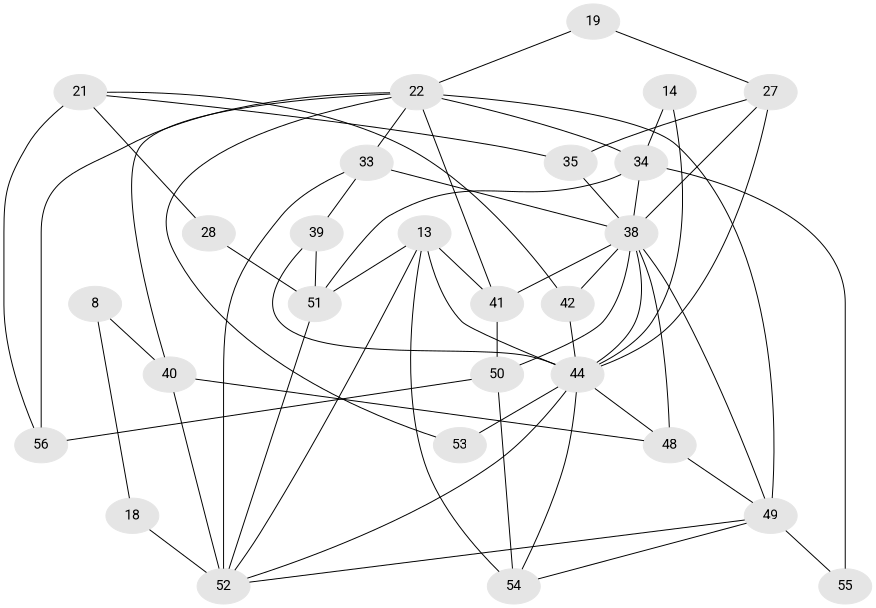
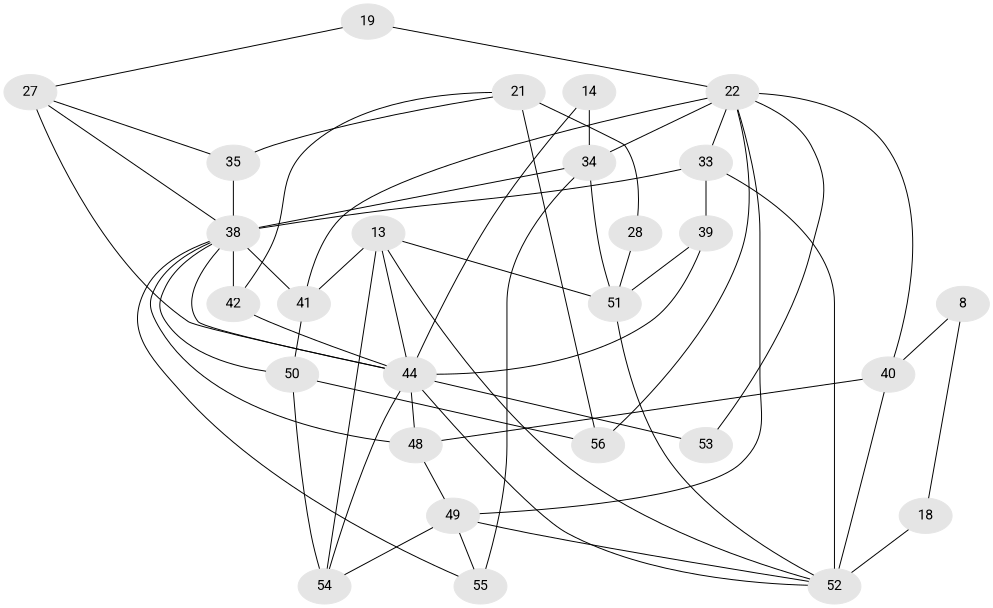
edge "38" -- "49": now "38" -- "55"
